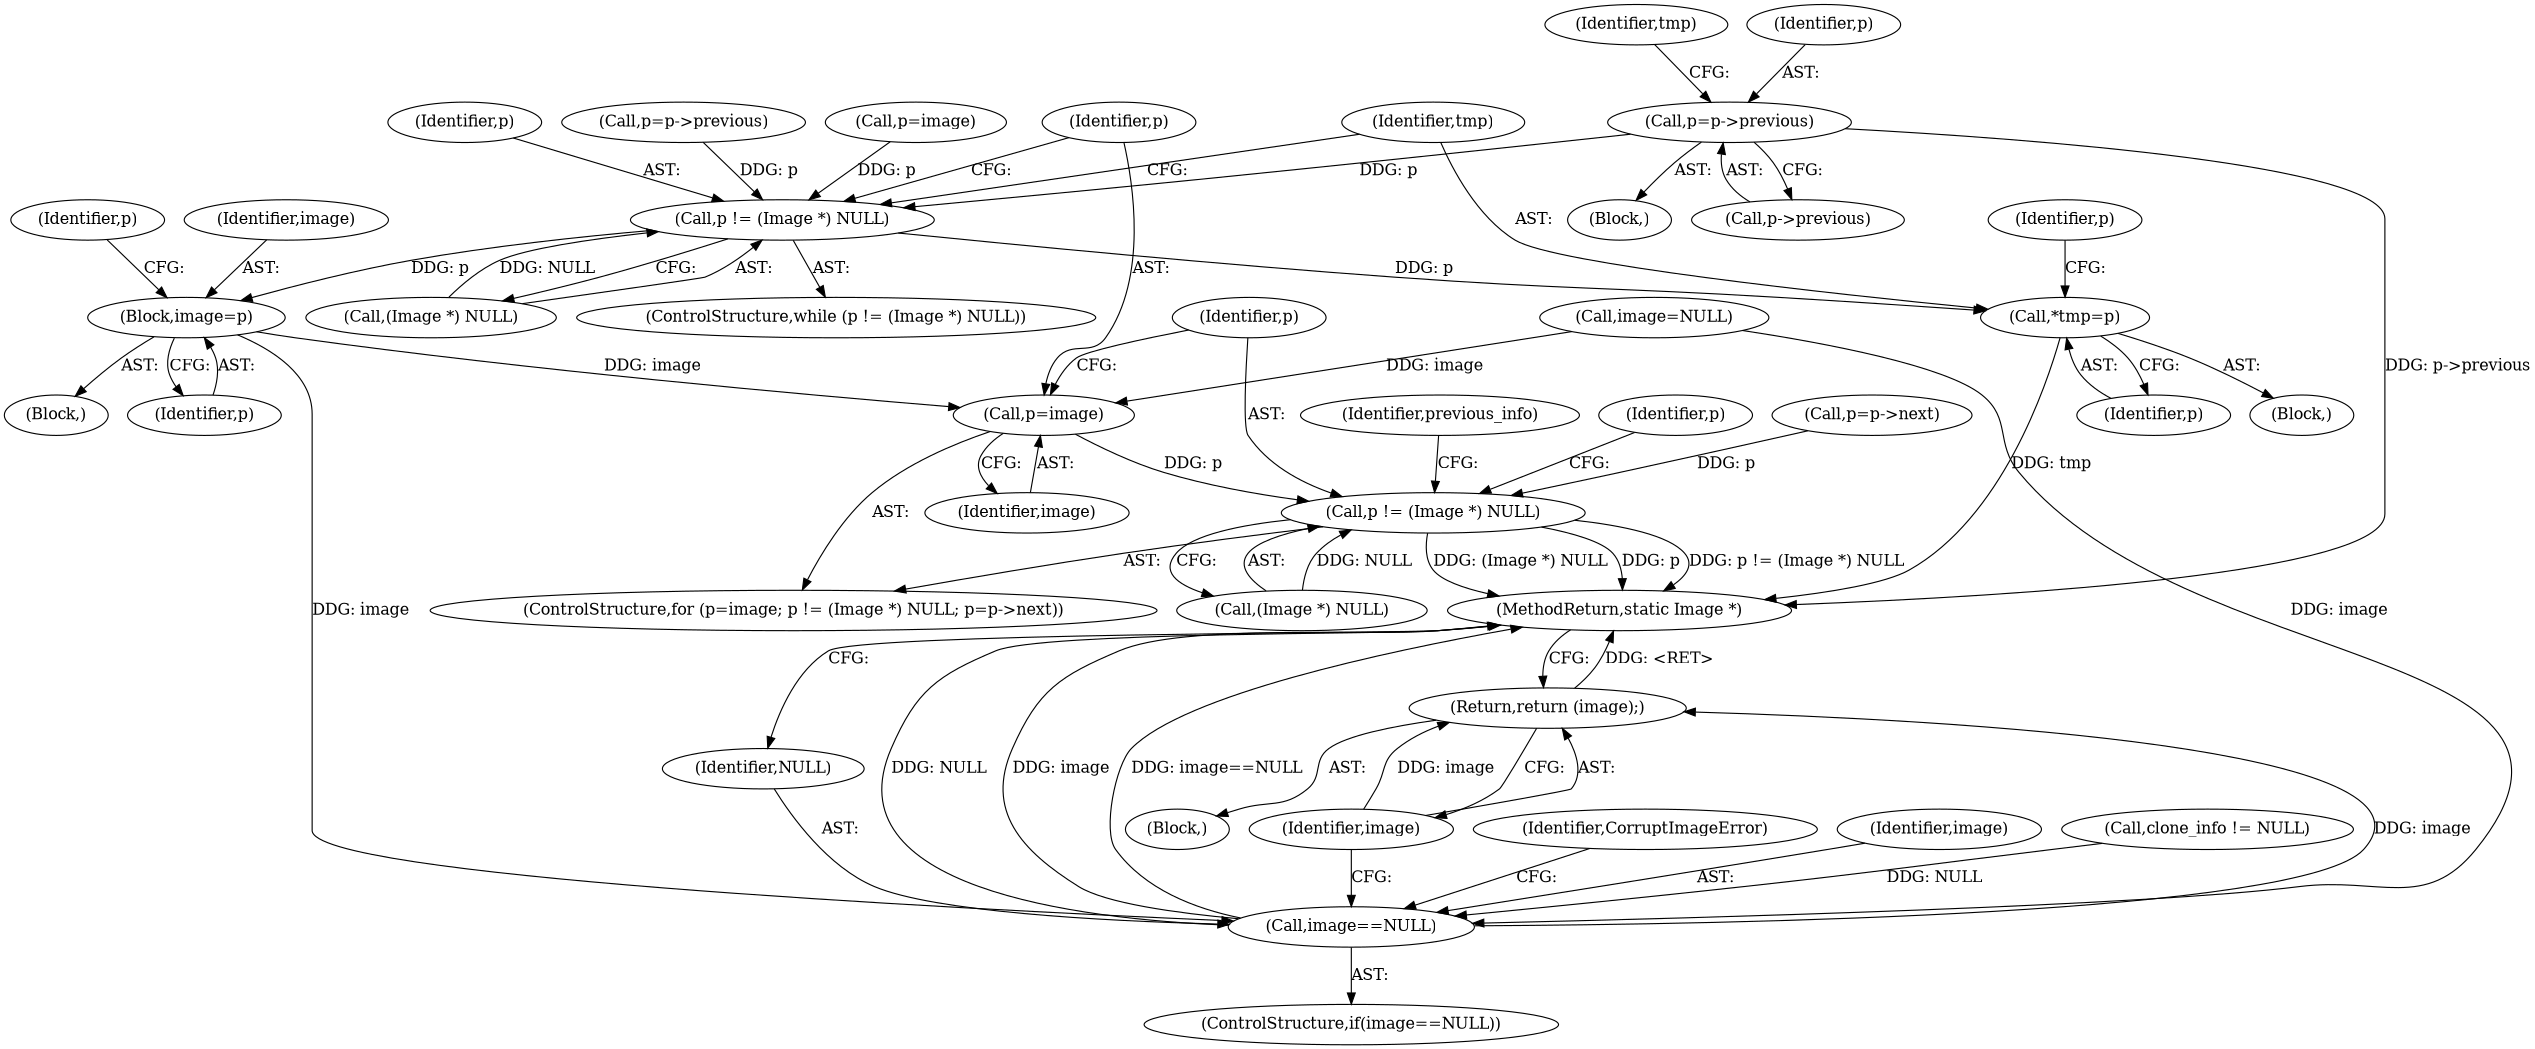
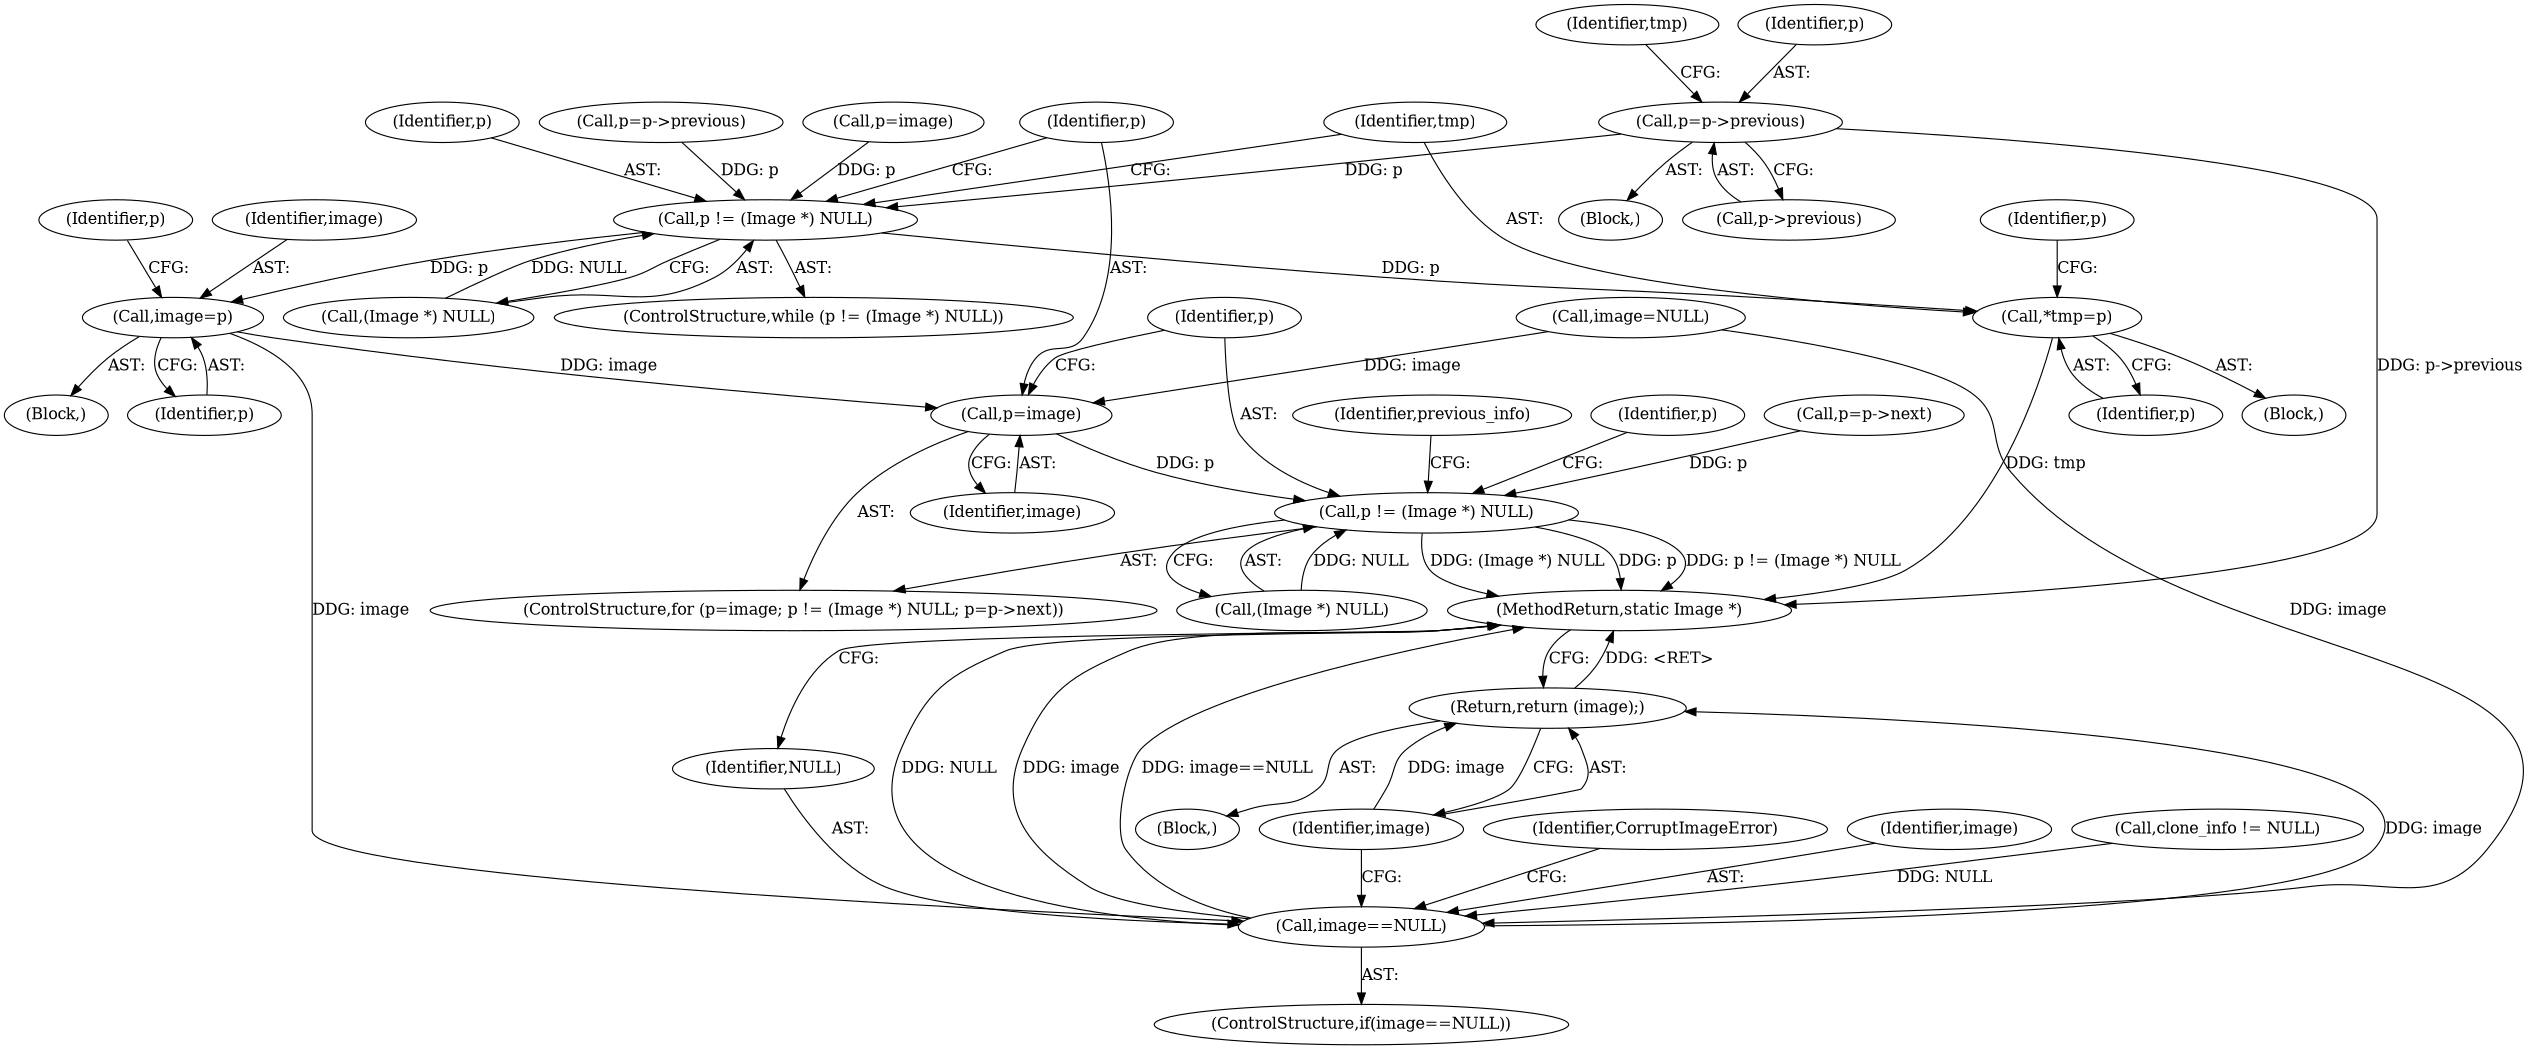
node "(Block,image=p)": label "(Block,image=p)" -> "(Call,image=p)"
